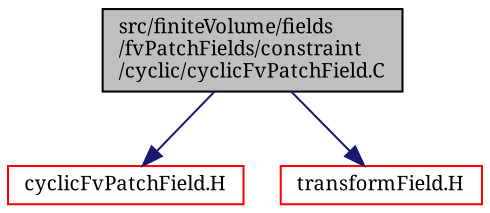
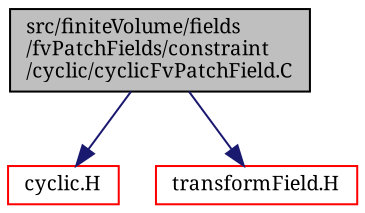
node "cyclicFvPatchField.H": label "cyclicFvPatchField.H" -> "cyclic.H"
